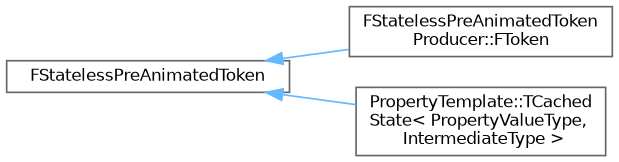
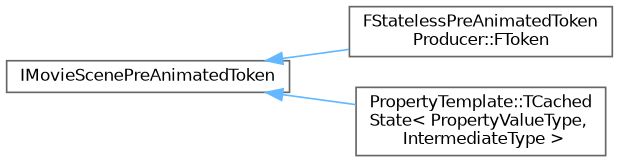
node "FStatelessPreAnimatedToken": label "FStatelessPreAnimatedToken" -> "IMovieScenePreAnimatedToken"
